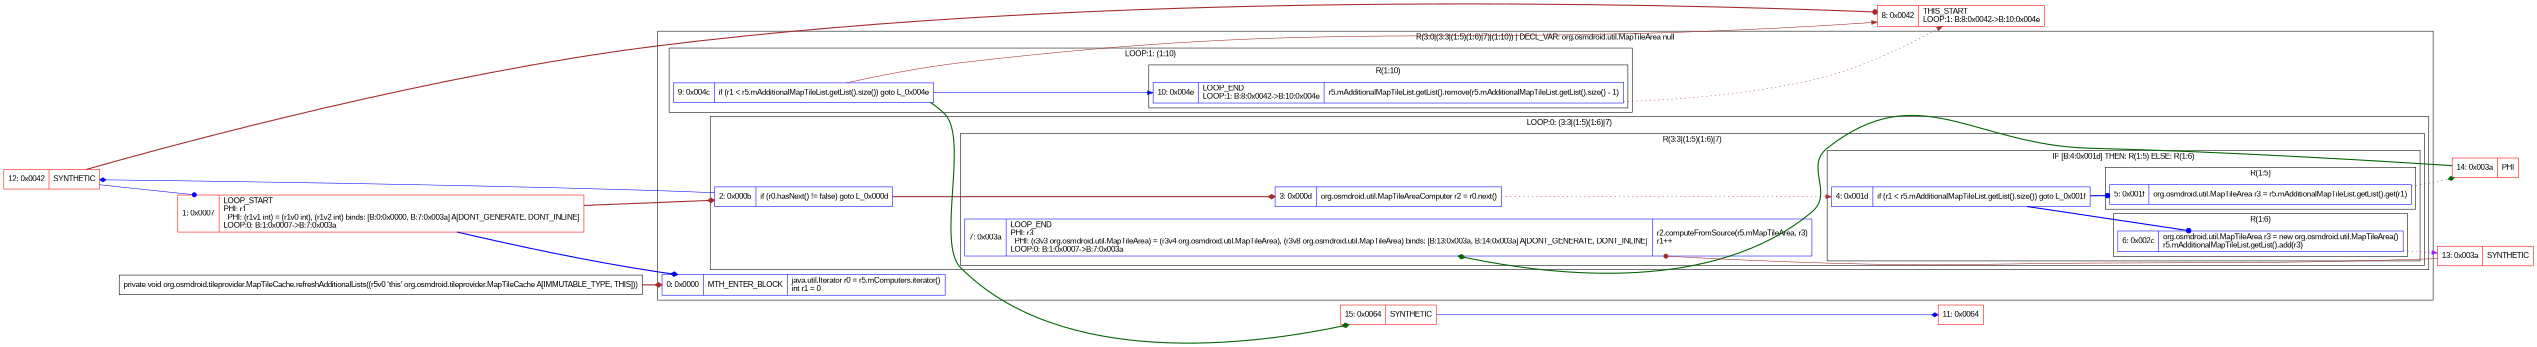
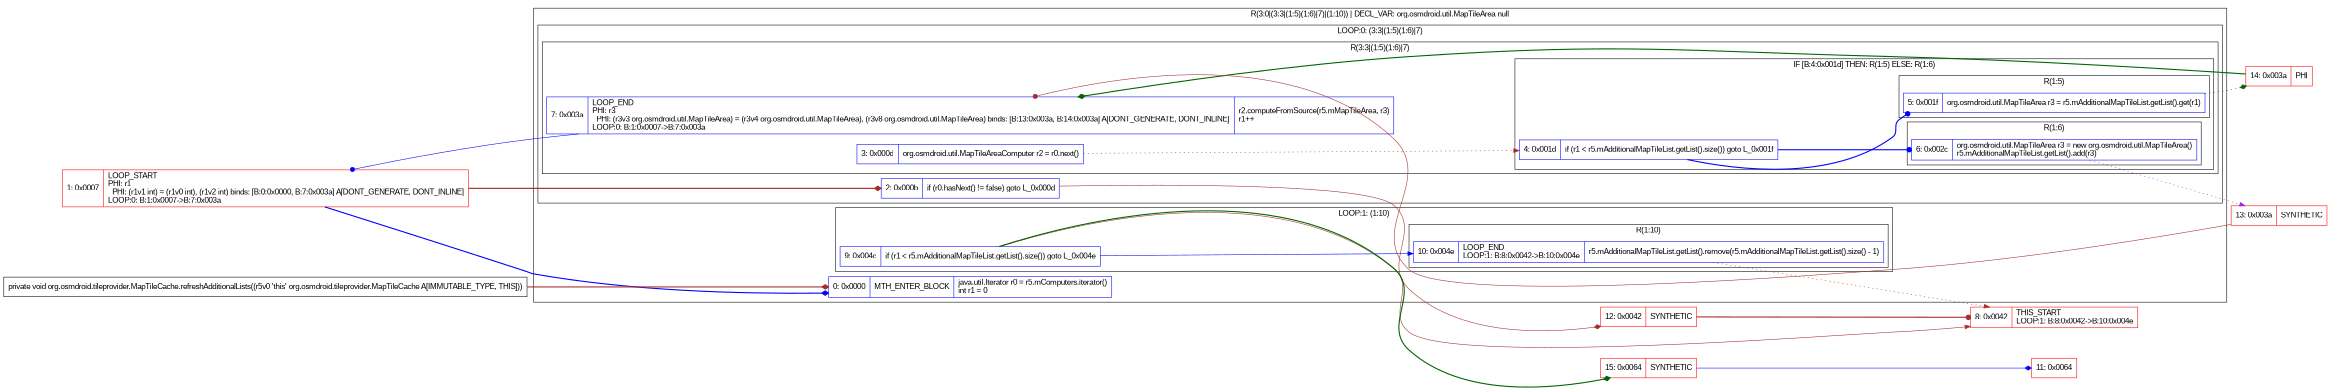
edge "2: 0x000b" -> "12: 0x0042": color blue -> brown
edge "12: 0x0042" -> "1: 0x0007": now "7: 0x003a" -> "1: 0x0007"
edge "2: 0x000b" -> "3: 0x000d": removed
